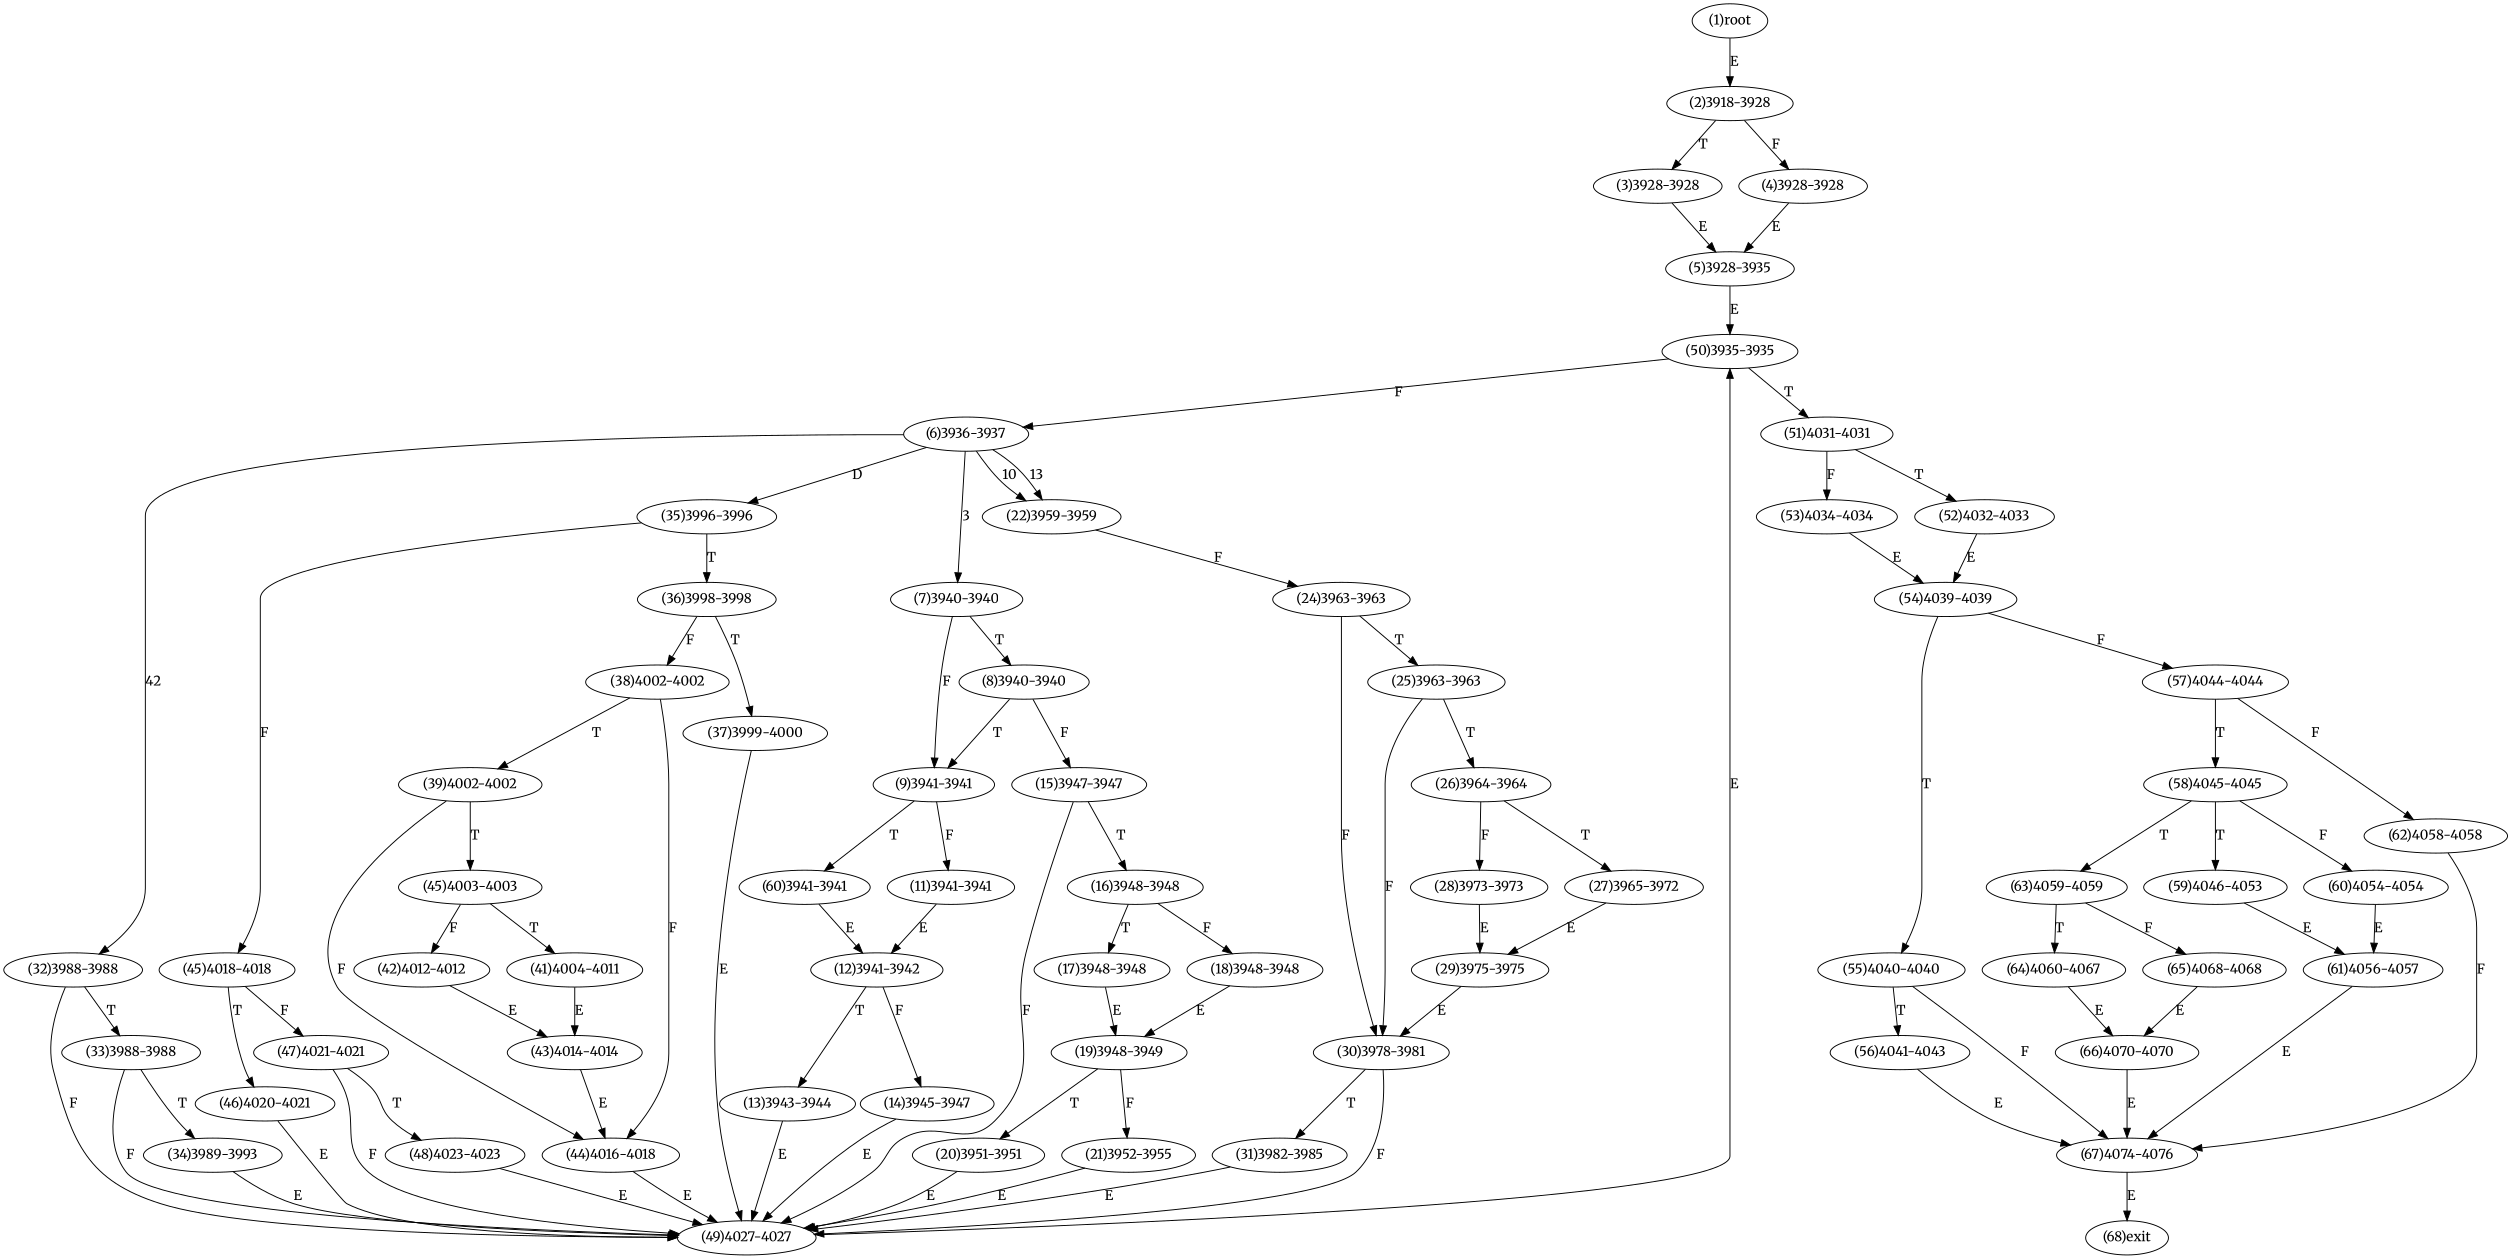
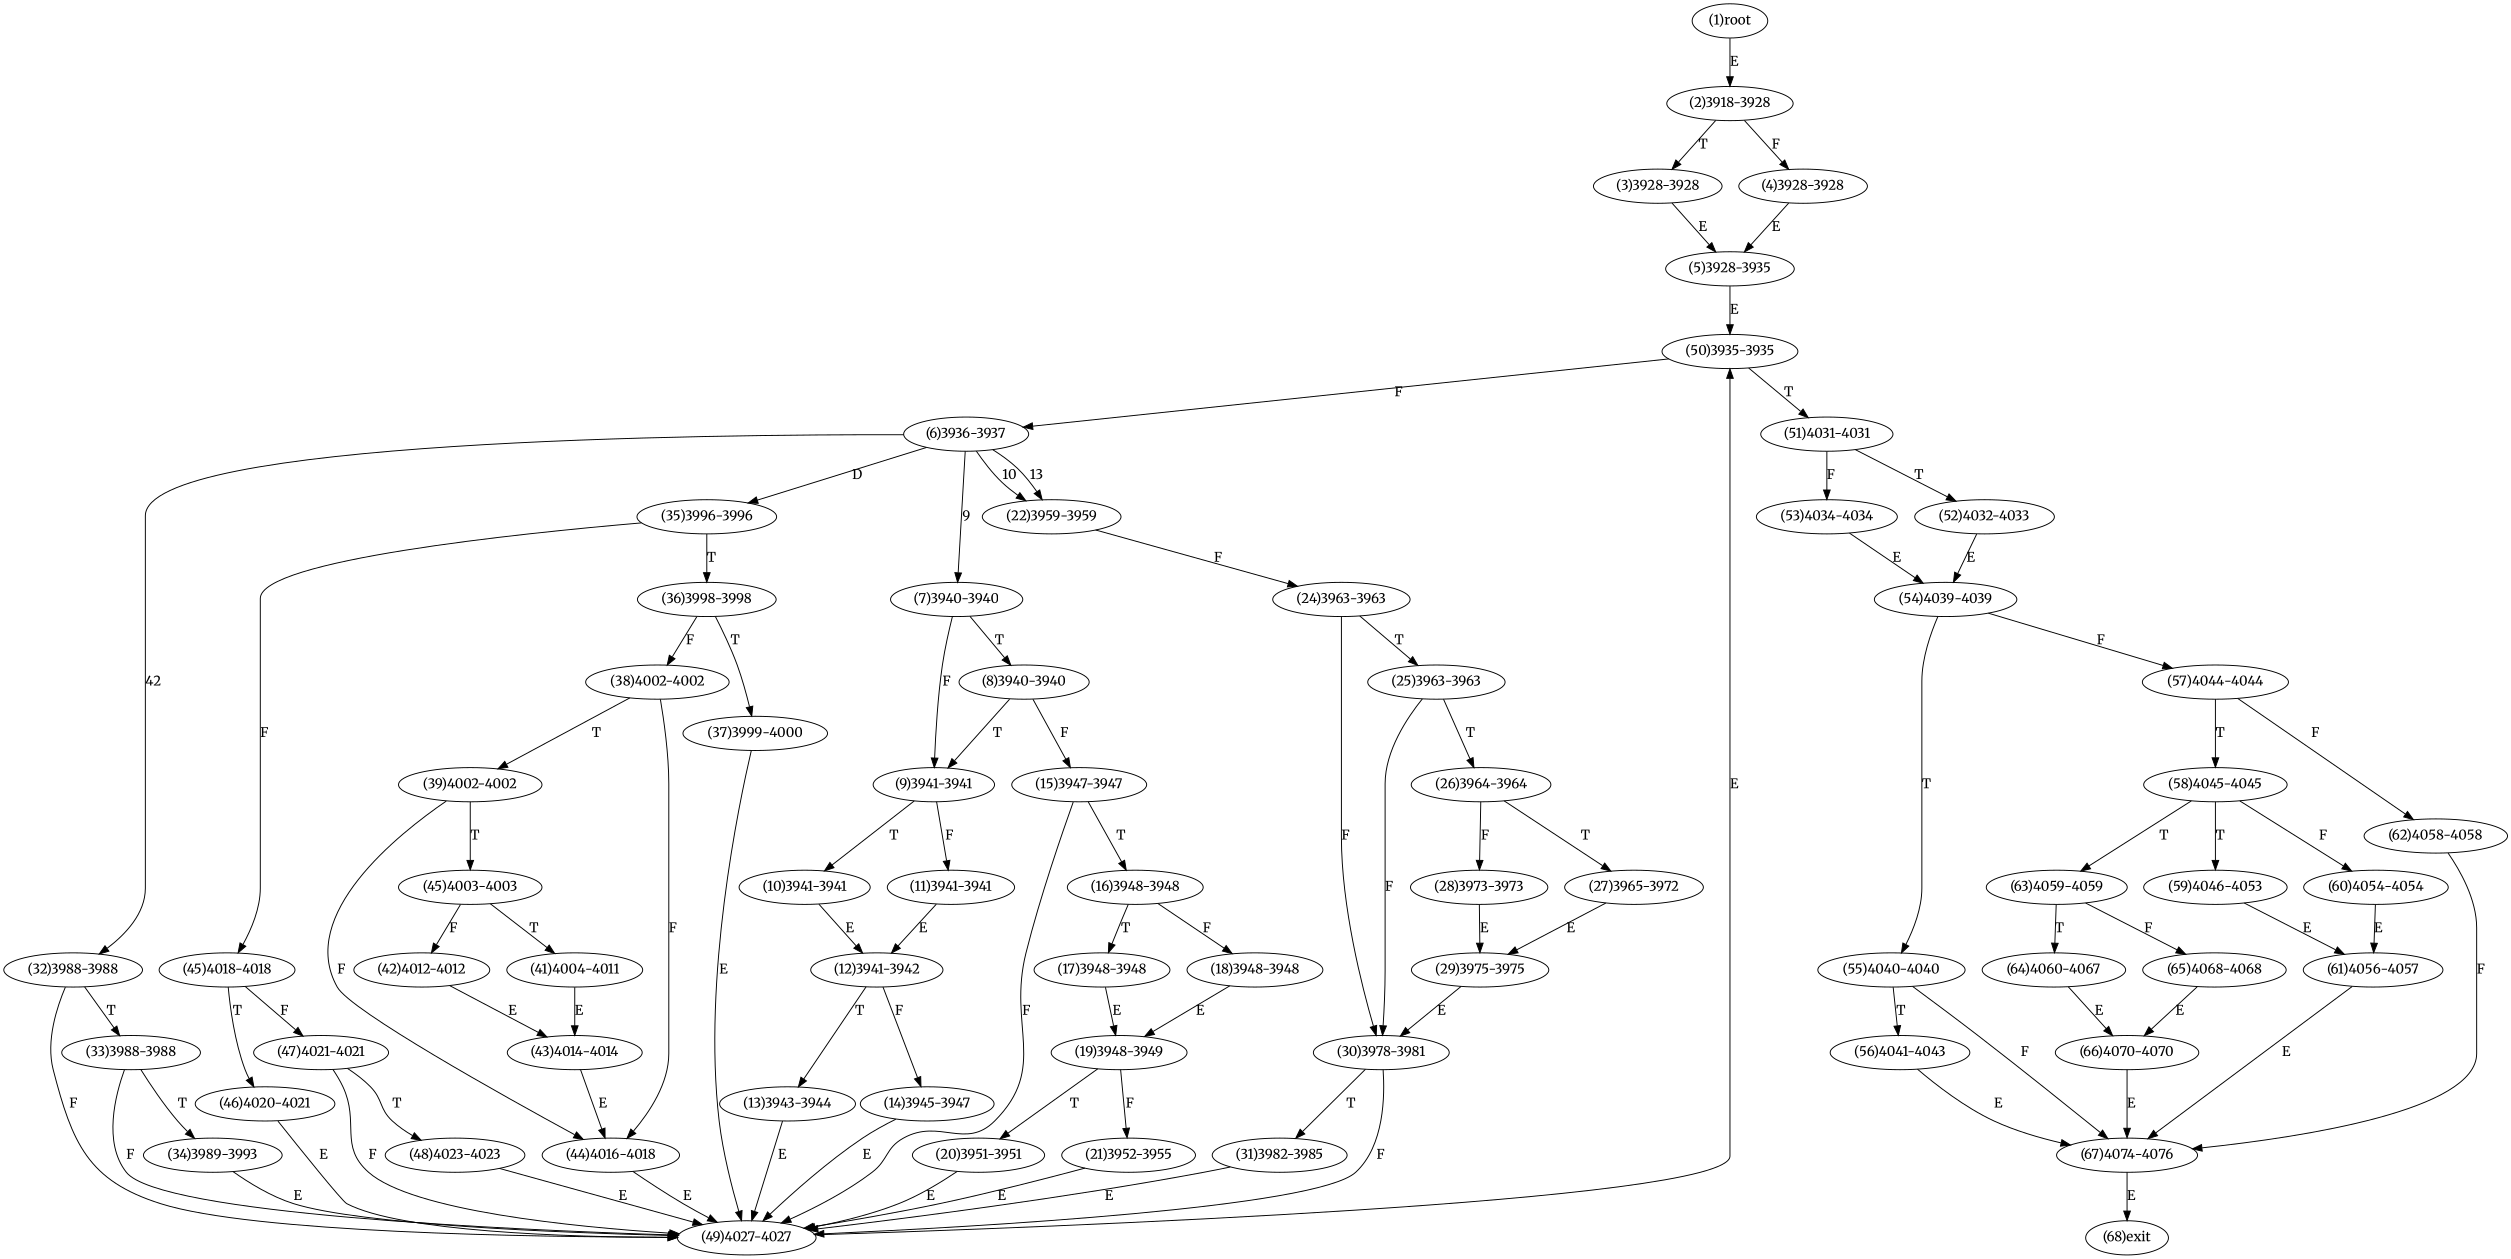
edge "(6)3936-3937" -> "(7)3940-3940": label "3" -> "9"
node "(60)3941-3941": label "(60)3941-3941" -> "(10)3941-3941"
